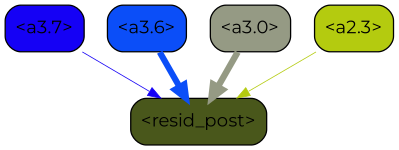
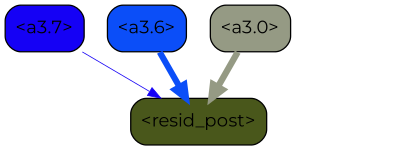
node "<a2.3>": removed
